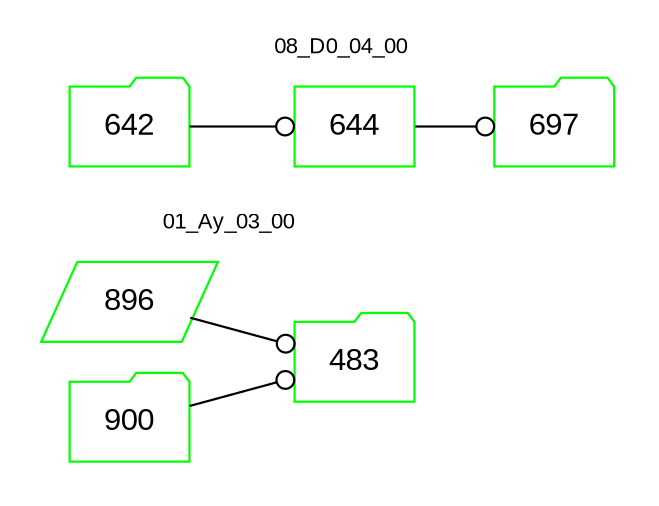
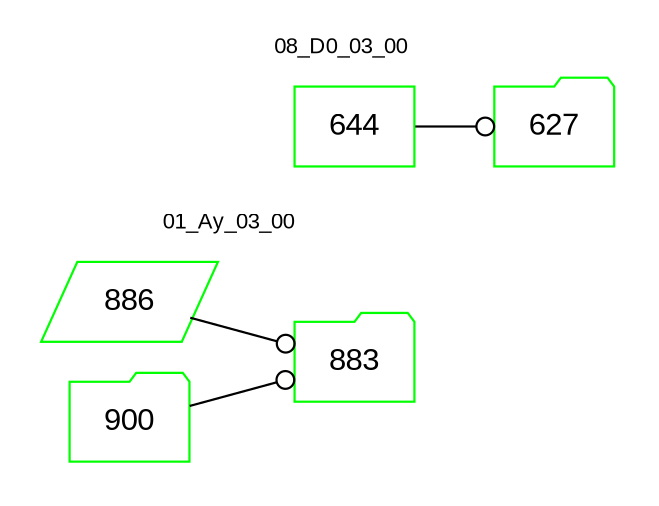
cluster "08_D0_04_00": label "08_D0_04_00" -> "08_D0_03_00"
node "642": removed
node "697": label "697" -> "627"
node "896": label "896" -> "886"
node "483": label "483" -> "883"
